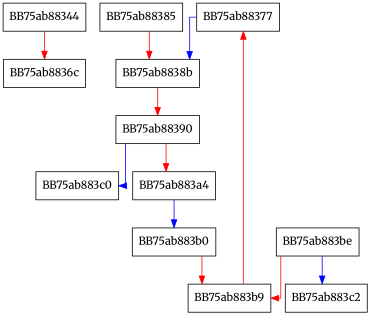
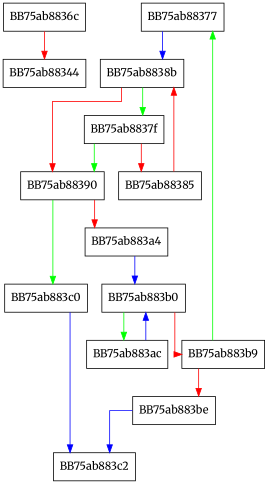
edge "BB75ab88344" -> "BB75ab8836c": reversed
node "BB75ab8837f": added
edge "BB75ab883b9" -> "BB75ab88377": color red -> green
edge "BB75ab88390" -> "BB75ab883c0": color blue -> green
edge "BB75ab883be" -> "BB75ab883b9": reversed
node "BB75ab883ac": added
edge "BB75ab883c0" -> "BB75ab883c2": added
